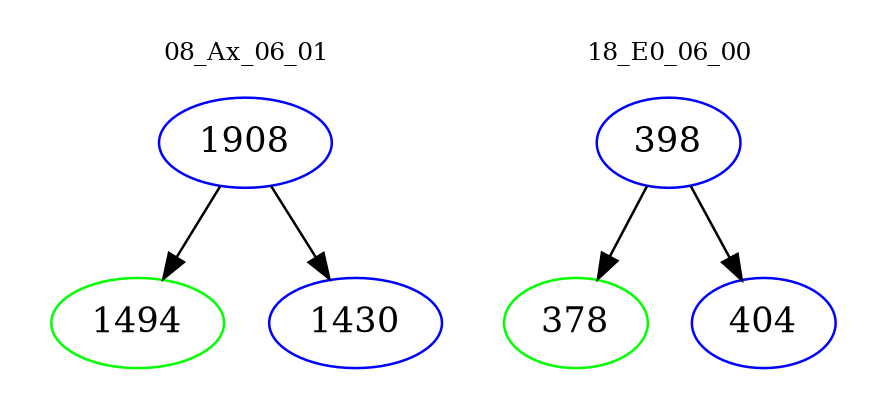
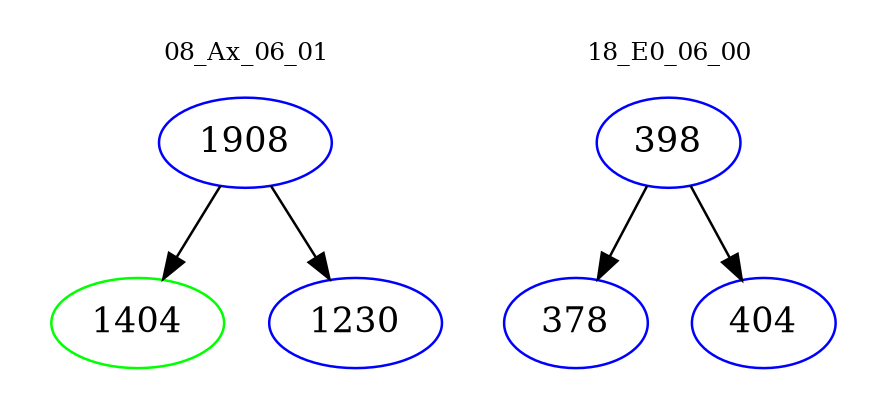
node "1494": label "1494" -> "1404"
node "1430": label "1430" -> "1230"
node "378": color green -> blue
